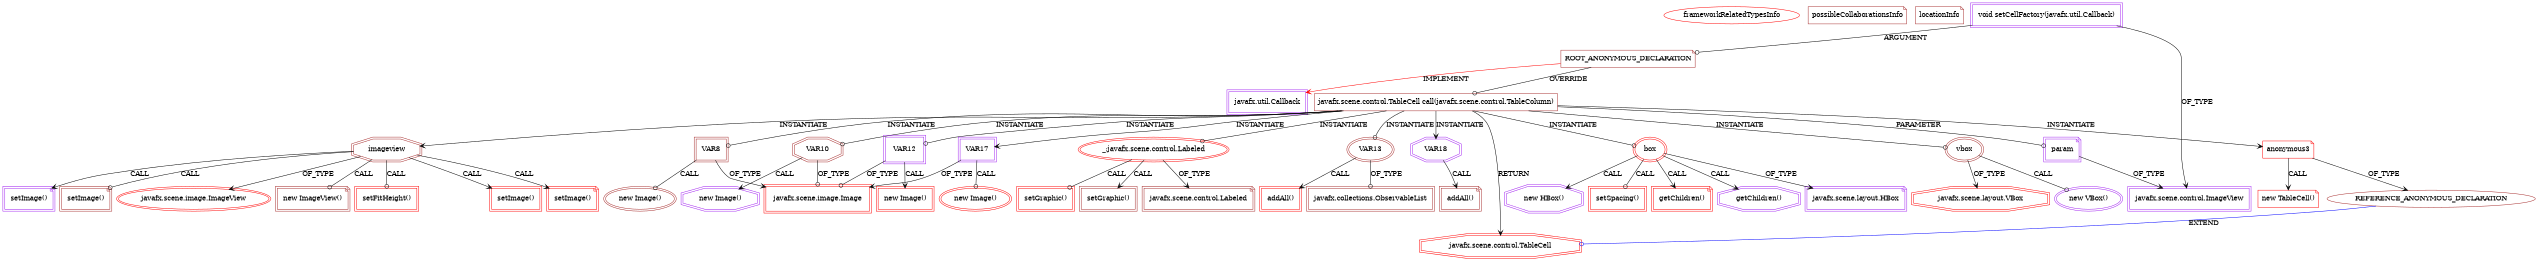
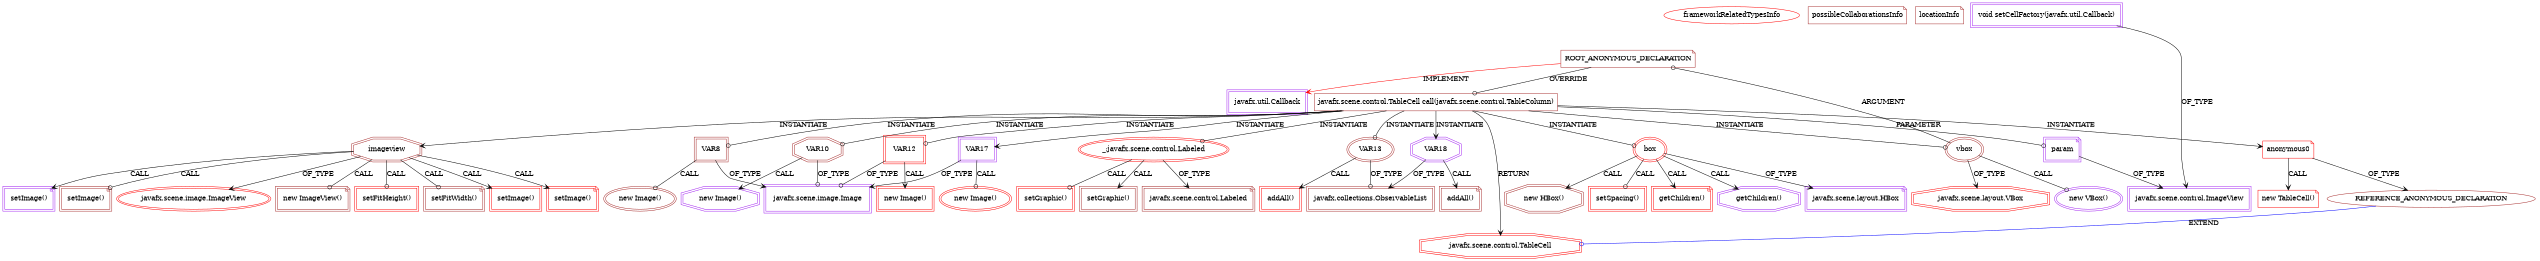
edge "void setCellFactory(javafx.util.Callback)" -> "ROOT_ANONYMOUS_DECLARATION": now "vbox" -> "ROOT_ANONYMOUS_DECLARATION"
node "VAR12": color purple -> red
node "anonymous3": label "anonymous3" -> "anonymous0"
edge "VAR18" -> "javafx.collections.ObservableList": added, label "OF_TYPE"
node "setFitWidth()": added
node "javafx.scene.image.Image": color red -> purple
node "new HBox()": color purple -> brown
